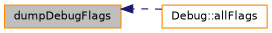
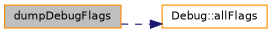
edge "Debug::allFlags" -> "dumpDebugFlags": reversed
